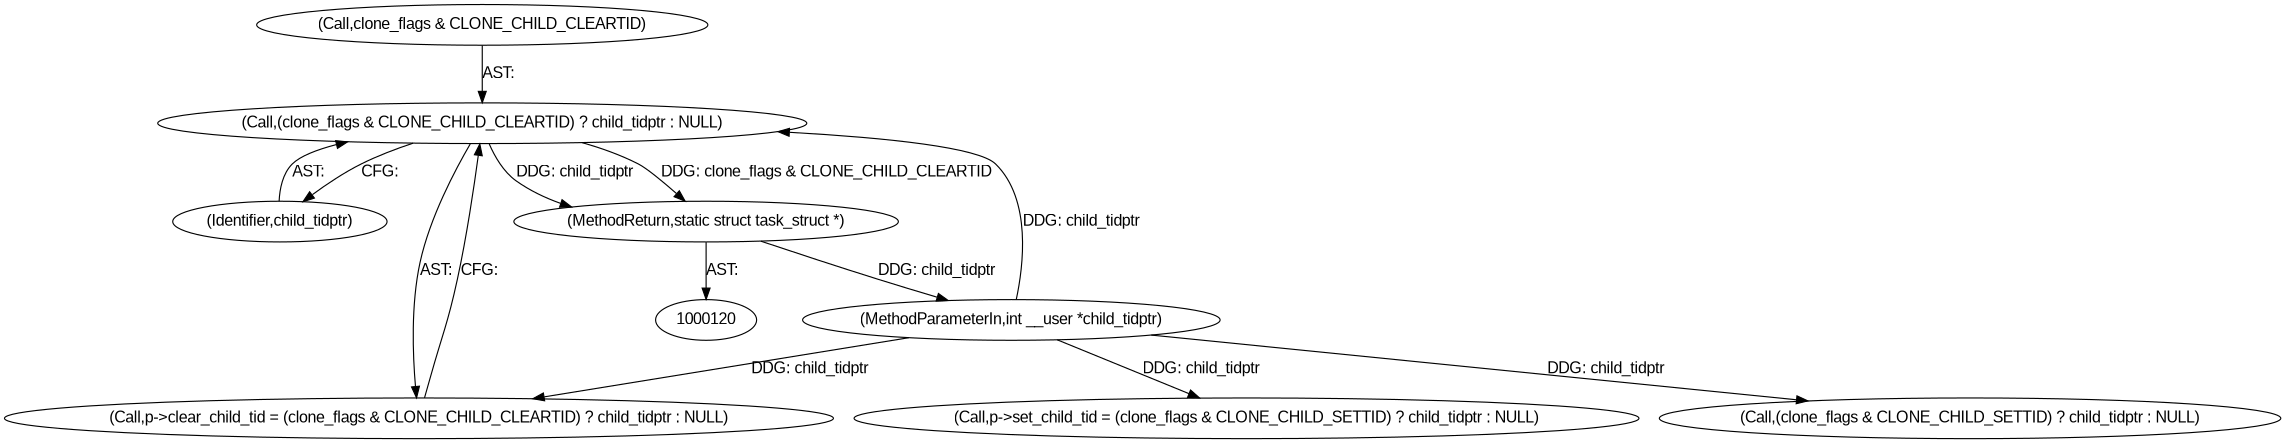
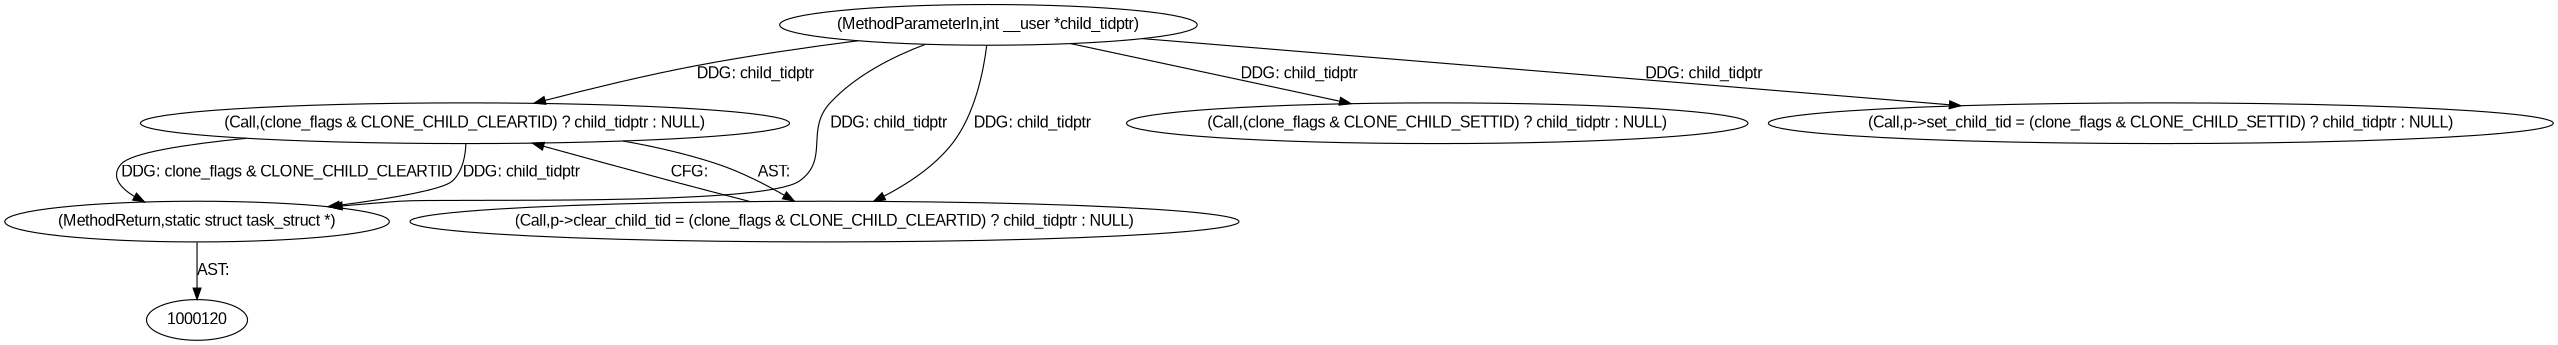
node "(Call,clone_flags & CLONE_CHILD_CLEARTID)": removed
node "(Identifier,child_tidptr)": removed
edge "(MethodReturn,static struct task_struct *)" -> "(MethodParameterIn,int __user *child_tidptr)": reversed
